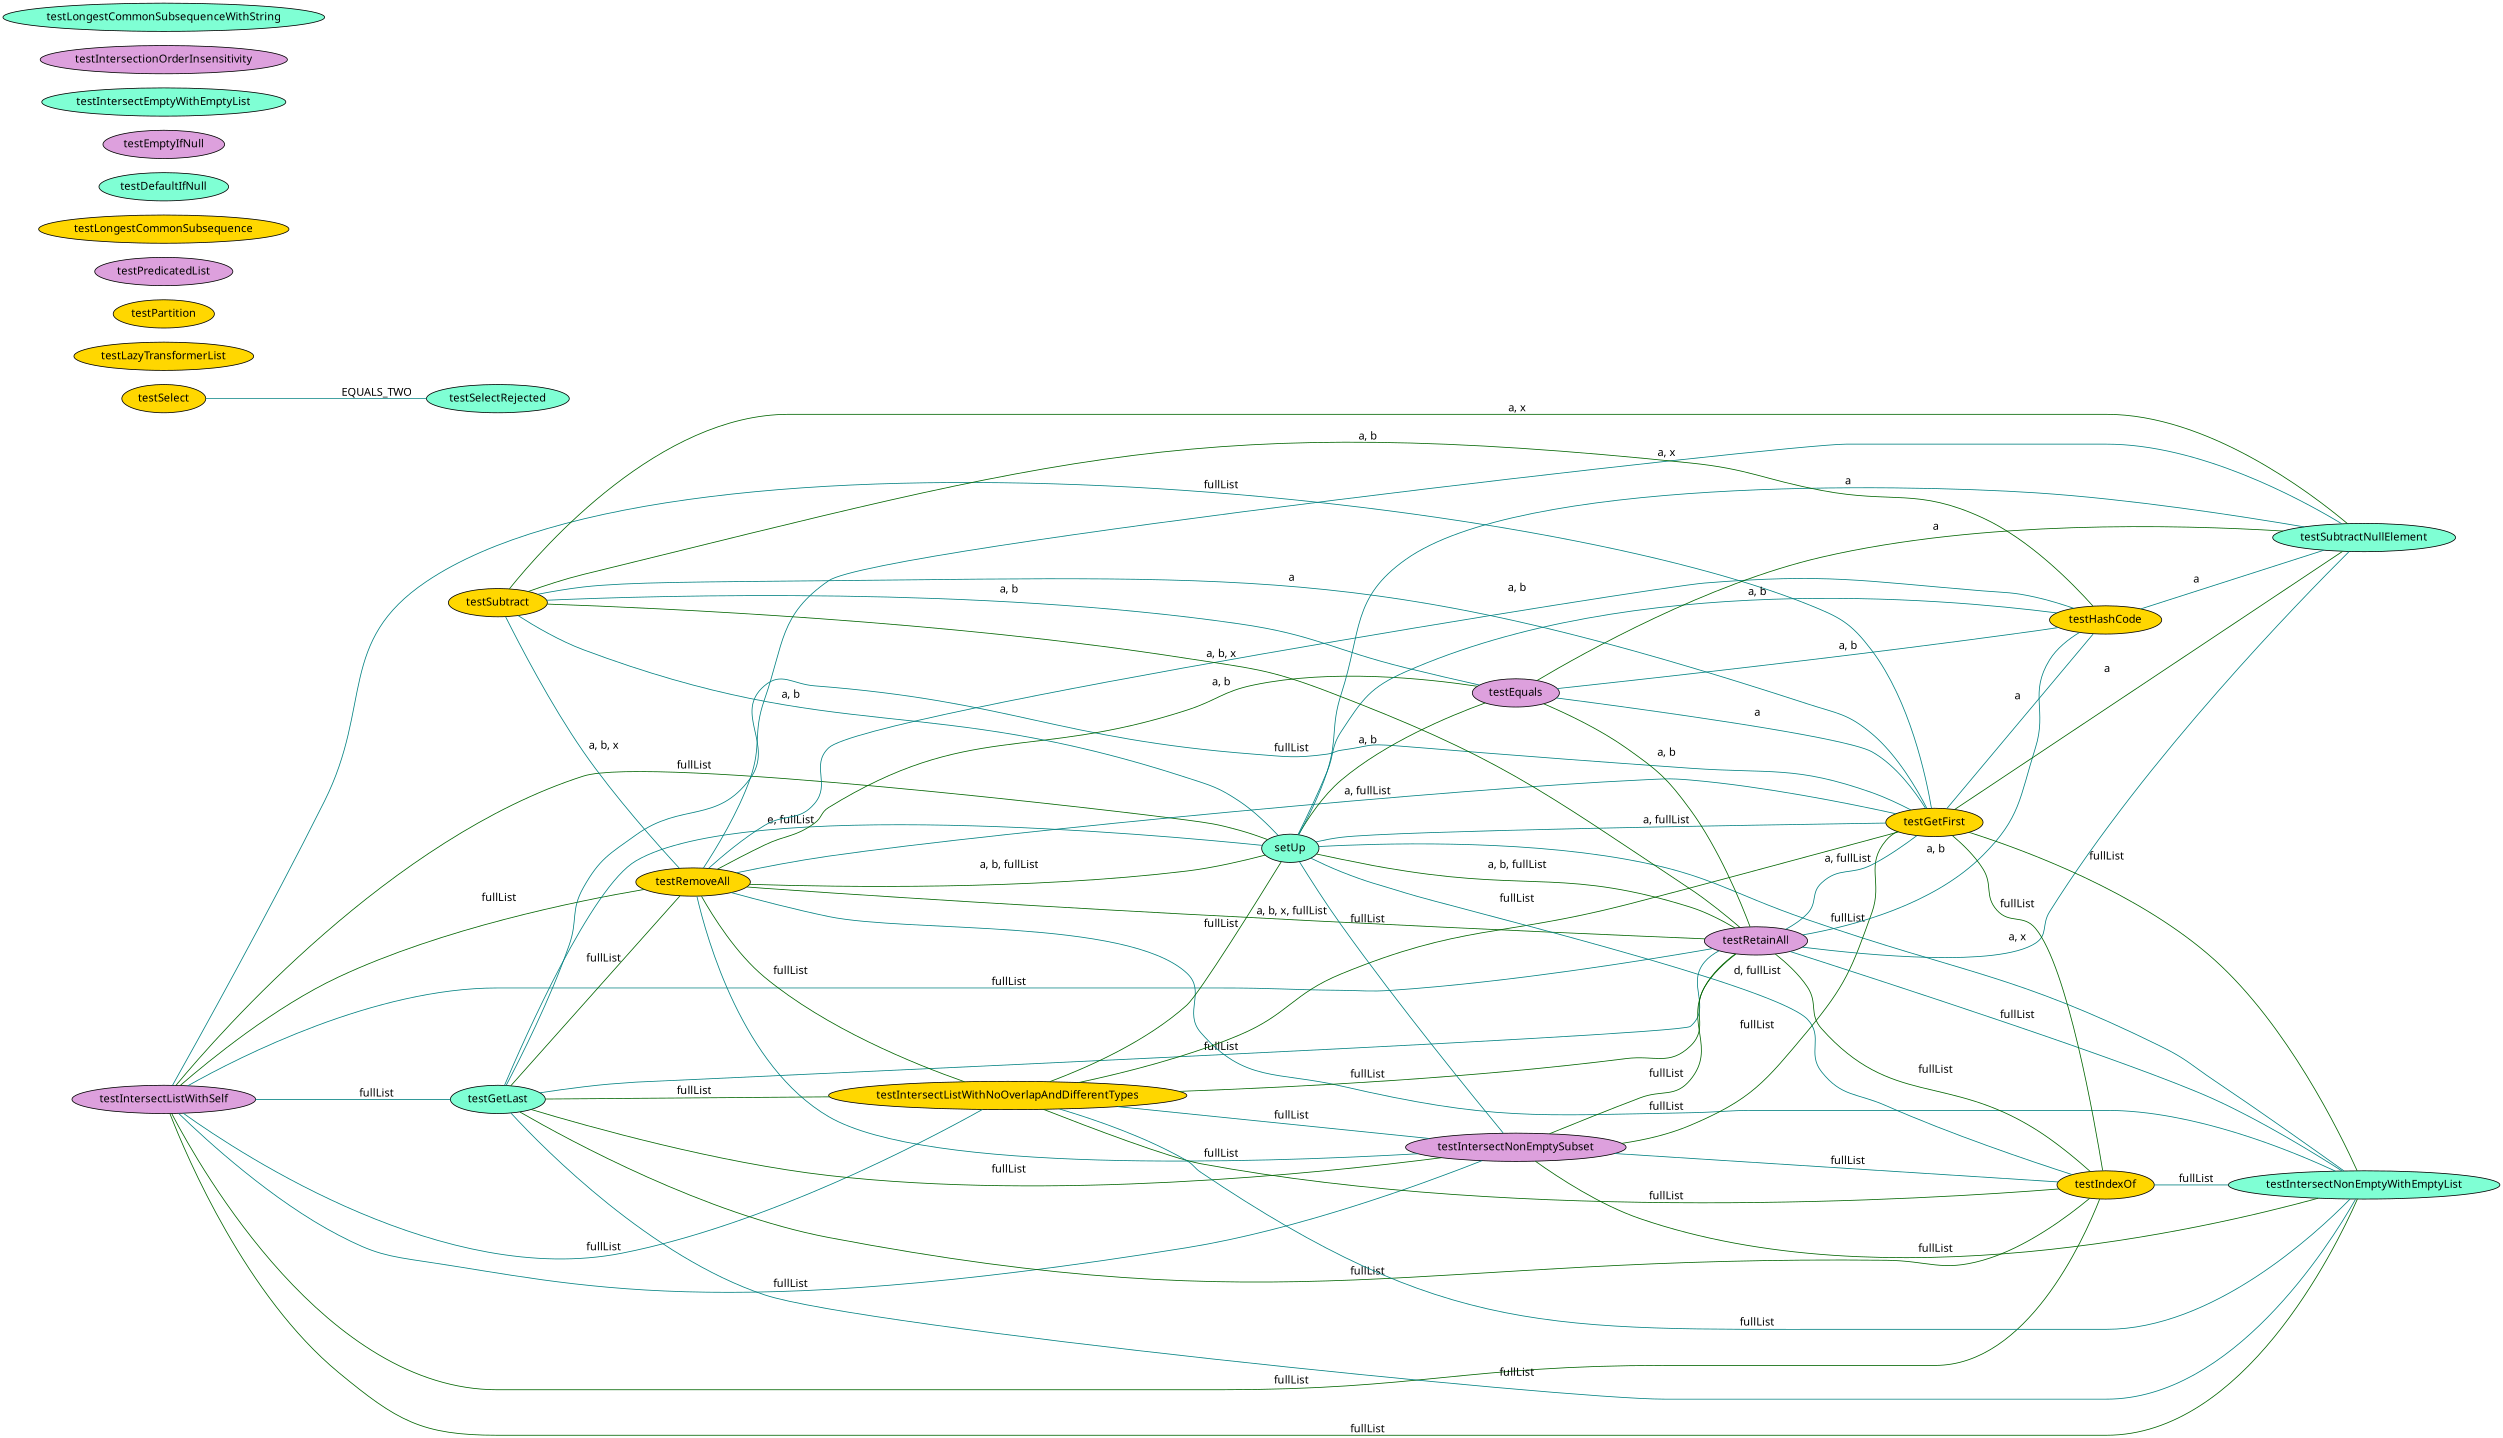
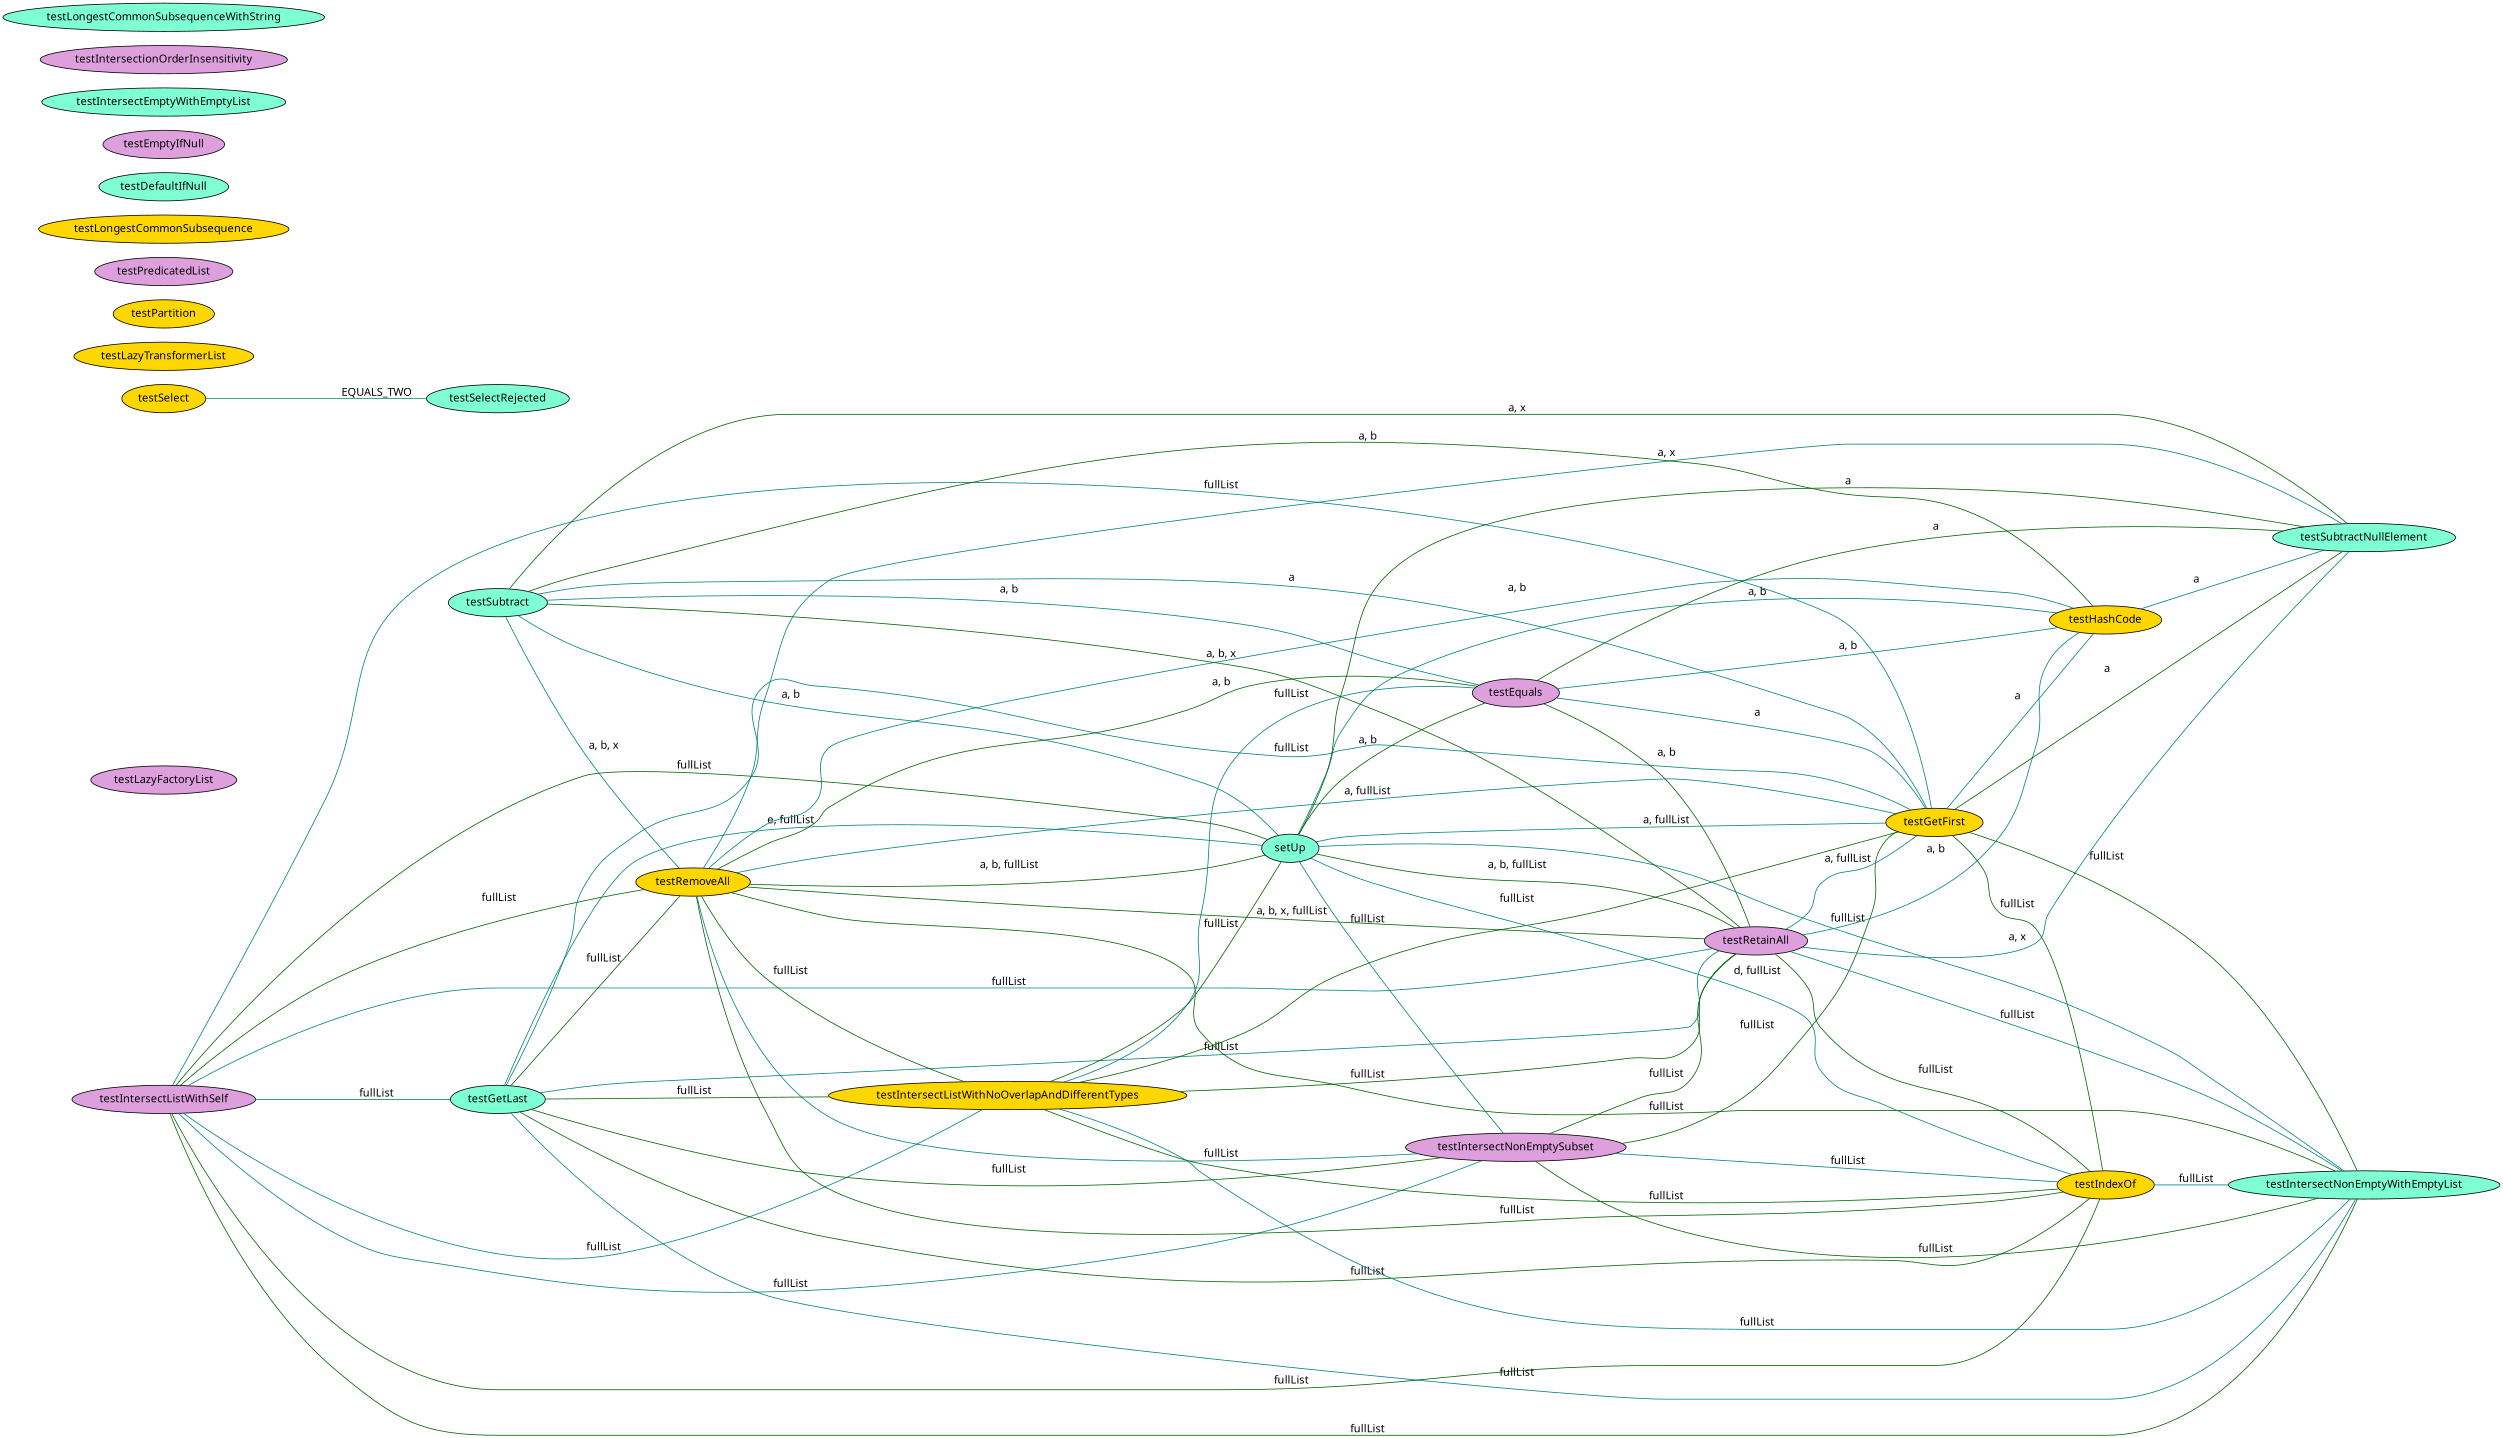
edge "testSubtractNullElement" -- "setUp": color teal -> darkgreen
node "testSubtract": fillcolor gold -> aquamarine
node "testLazyFactoryList": added
edge "testRemoveAll" -- "testIntersectNonEmptyWithEmptyList": color teal -> darkgreen
edge "testIntersectListWithNoOverlapAndDifferentTypes" -- "testIntersectNonEmptySubset": now "testIntersectListWithNoOverlapAndDifferentTypes" -- "testEquals"
edge "testRemoveAll" -- "testIndexOf": added, label "fullList"
